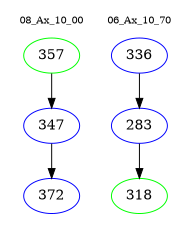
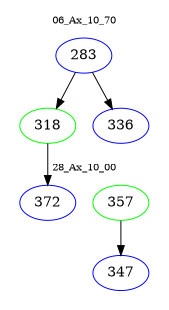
cluster "08_Ax_10_00": label "08_Ax_10_00" -> "28_Ax_10_00"
edge "336" -> "283": reversed
edge "347" -> "372": now "318" -> "372"
